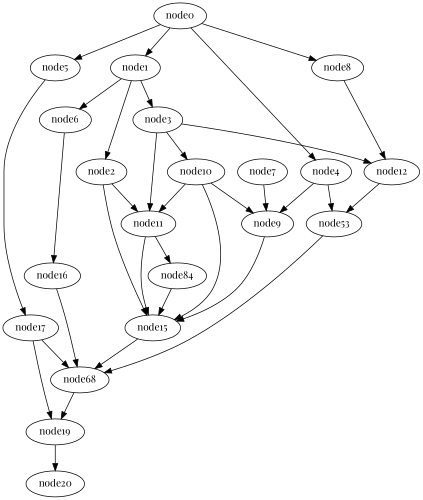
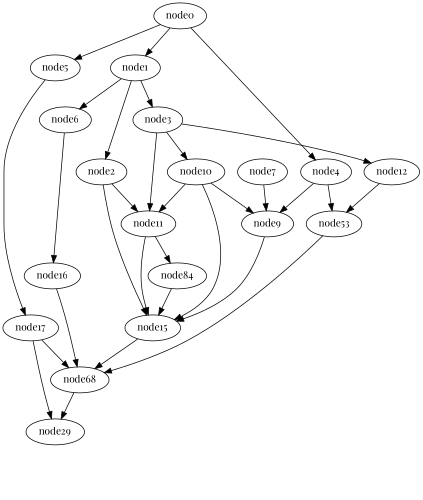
node "node8": removed
node "node19": label "node19" -> "node29"
node "node20": removed
